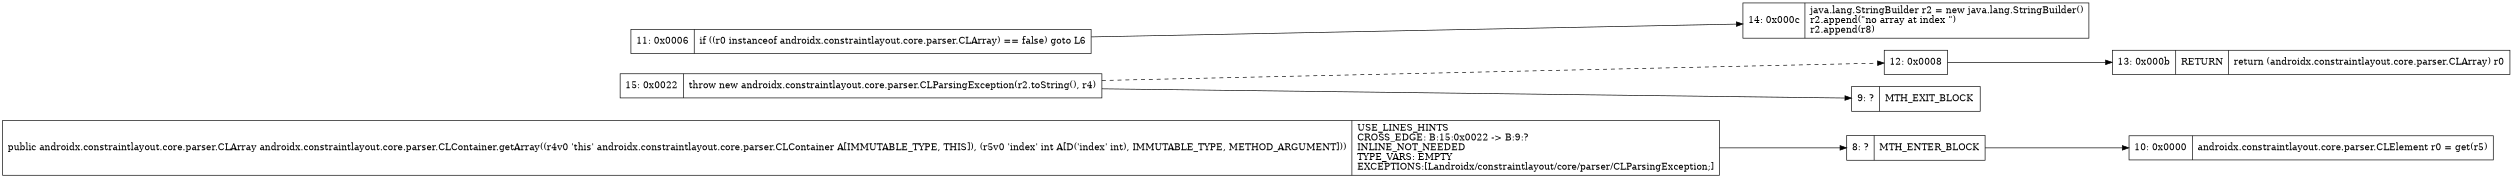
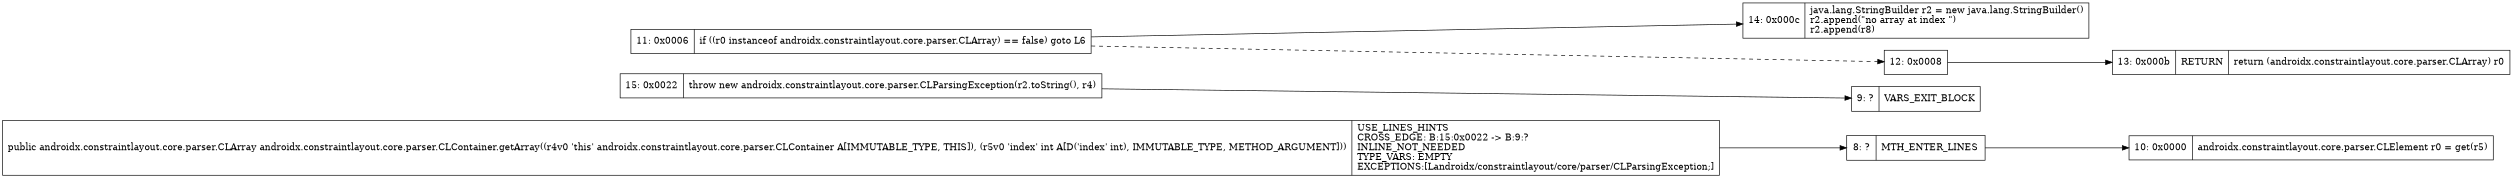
edge "15: 0x0022" -> "12: 0x0008": now "11: 0x0006" -> "12: 0x0008"
node "9: ?": text "MTH_EXIT_BLOCK" -> "VARS_EXIT_BLOCK"
node "8: ?": text "MTH_ENTER_BLOCK" -> "MTH_ENTER_LINES"
